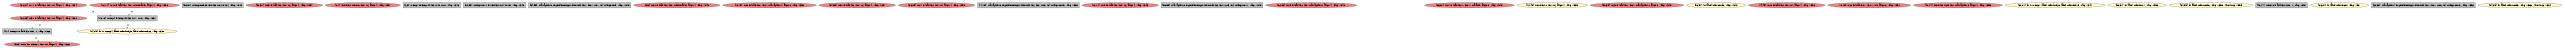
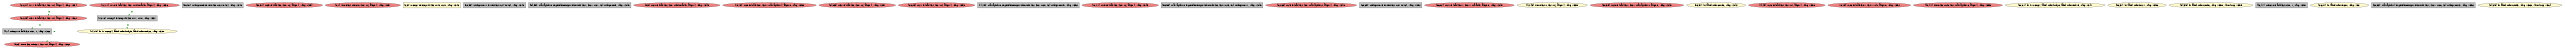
node "[2/3]  %cmp7 = icmp ult i32 %19, %20, !dbg !1346": fillcolor grey -> lemonchiffon
node "[68/69]  %idxprom13 = zext i32 %27 to i64, !dbg !1352": added
edge "[20/21]  %17 = load i32, i32* %i, align 4, !dbg !1334" -> "[13/16]  %cmp4 = icmp ult i32 %17, %18, !dbg !1337": now "[20/21]  %17 = load i32, i32* %i, align 4, !dbg !1334" -> "[22/23]  %31 = load i32, i32* %i, align 4, !dbg !1362"
edge "[4/7]  %inc21 = add i32 %31, 1, !dbg !1362" -> "[5/6]  store i32 %inc21, i32* %i, align 4, !dbg !1362": now "[22/23]  %31 = load i32, i32* %i, align 4, !dbg !1362" -> "[5/6]  store i32 %inc21, i32* %i, align 4, !dbg !1362"
